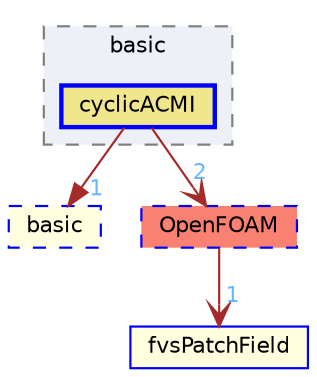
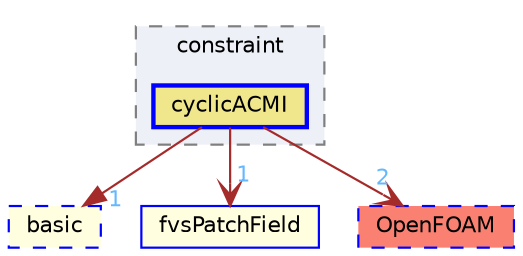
cluster "basic": label "basic" -> "constraint"
edge "OpenFOAM" -> "fvsPatchField": now "cyclicACMI" -> "fvsPatchField"
